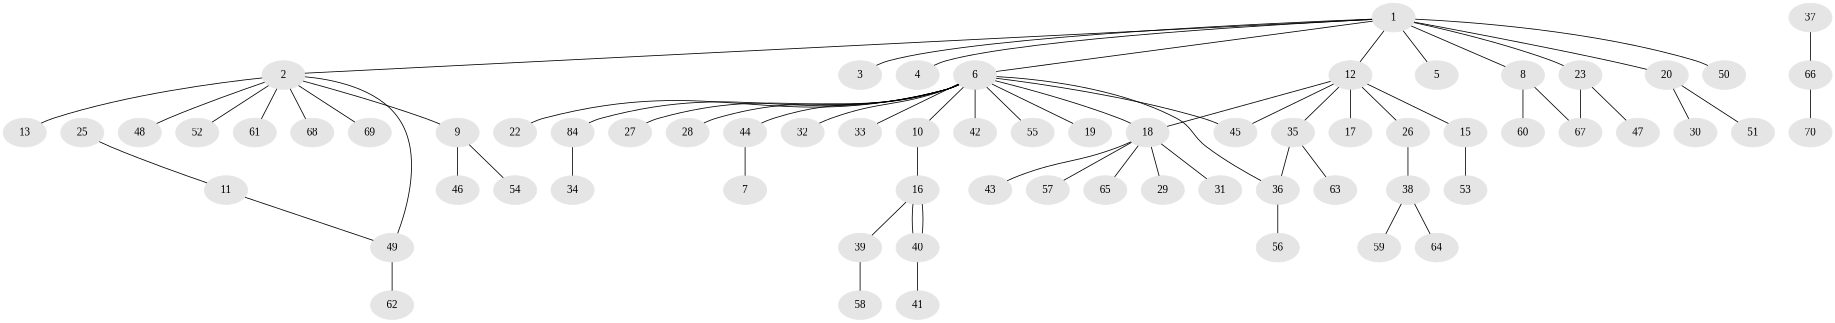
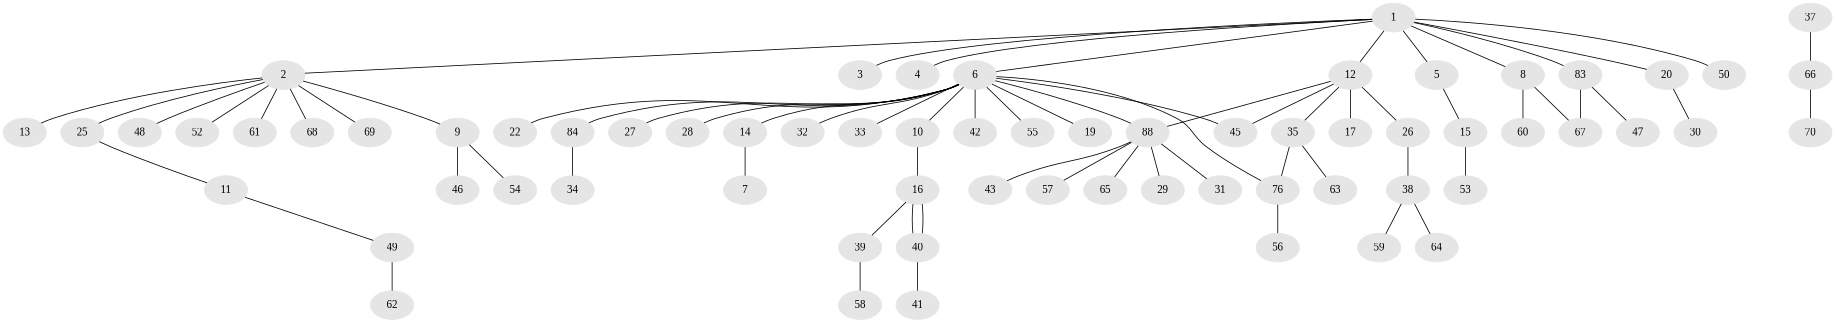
node "23": label "23" -> "83"
edge "12" -- "15": now "5" -- "15"
edge "2" -- "49": now "2" -- "25"
node "44": label "44" -> "14"
node "18": label "18" -> "88"
node "51": removed
node "36": label "36" -> "76"
